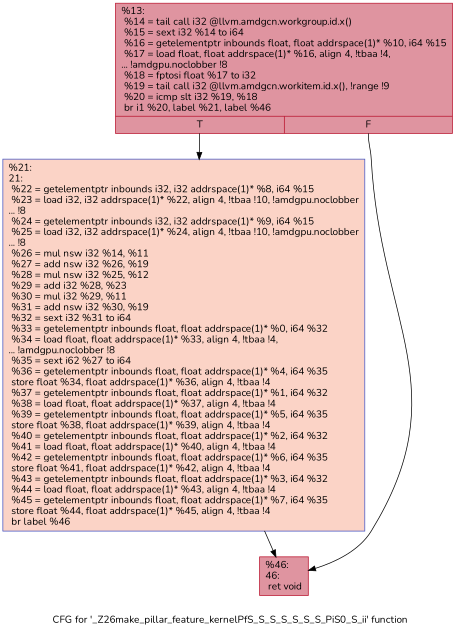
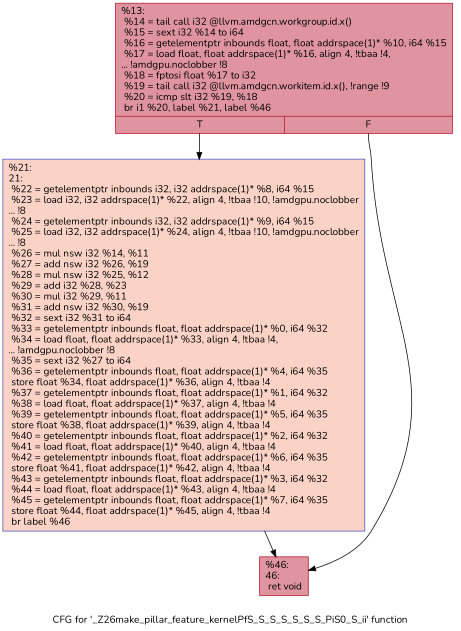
node "%21:": text "%35 = sext i62 %27 to i64" -> "%35 = sext i32 %27 to i64"
